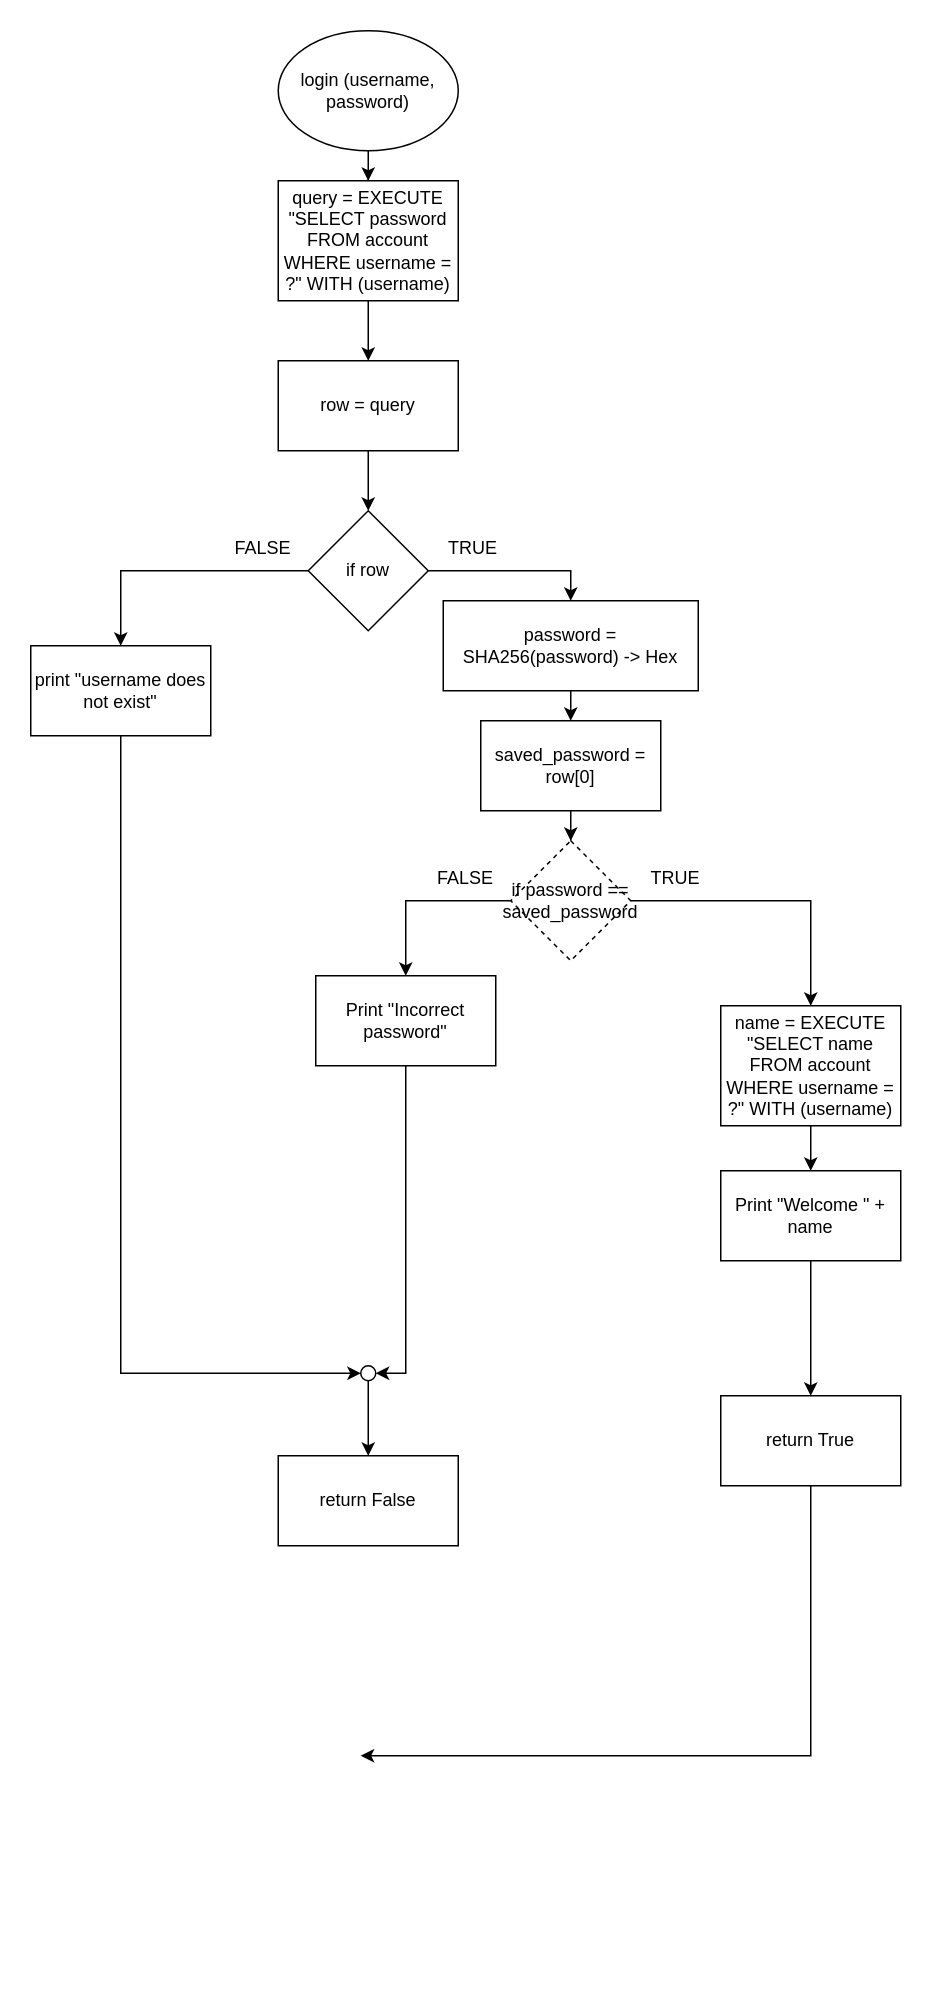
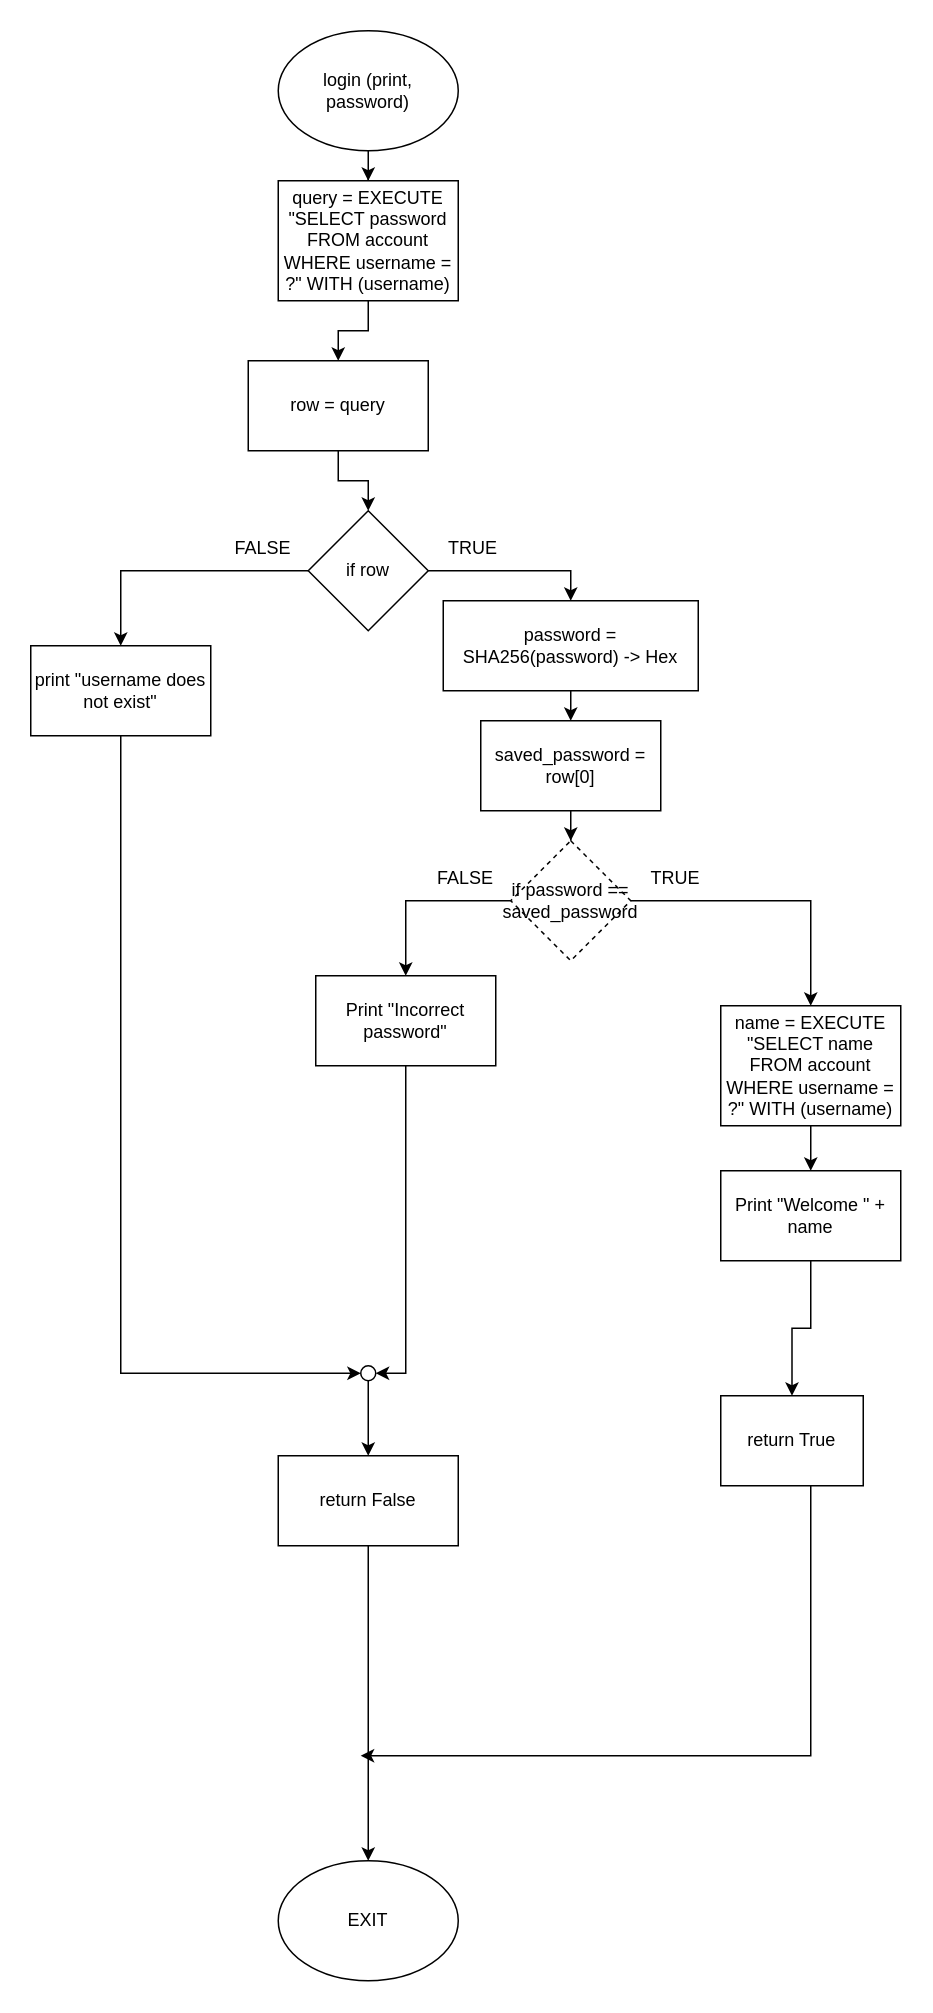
node "login (username, password)": label "login (username, password)" -> "login (print, password)"
node "row = query": moved (368, 406) -> (338, 406)
node "return True": size 180x90 -> 143x90
edge "return False" -> "EXIT": added
node "EXIT": added
